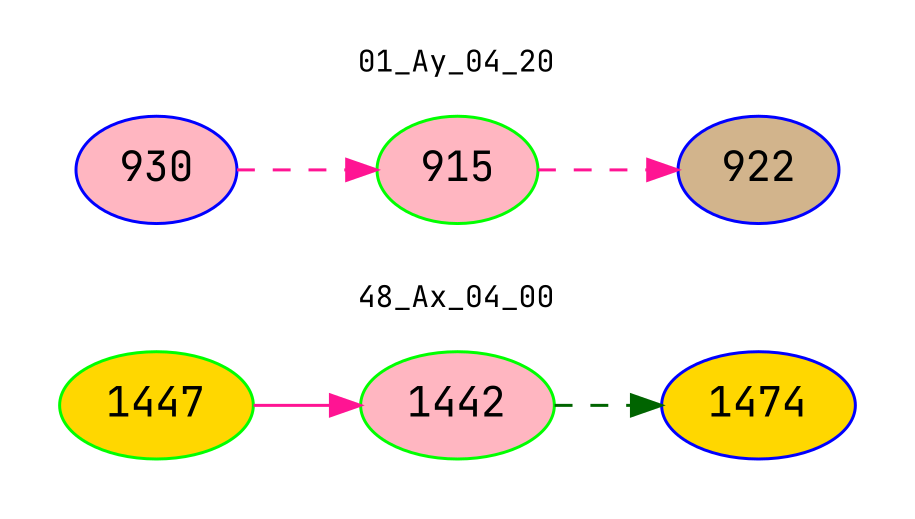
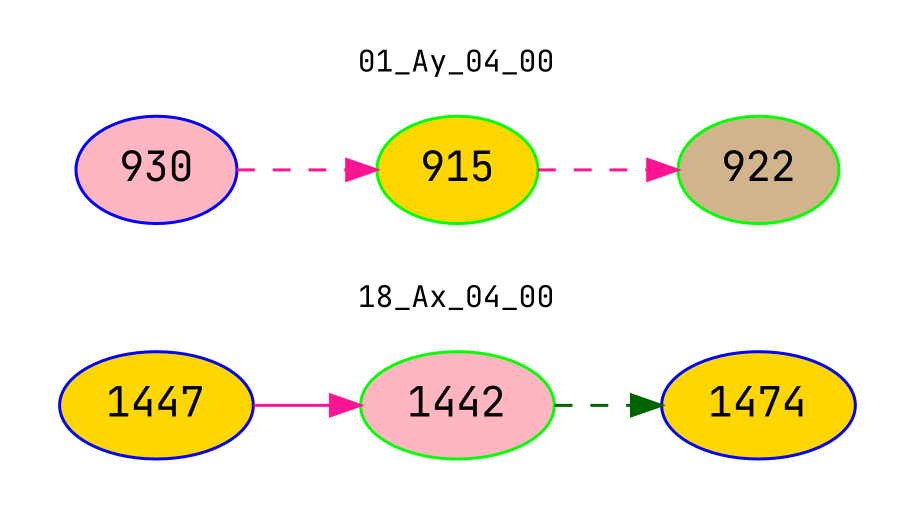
cluster "01_Ay_04_20": label "01_Ay_04_20" -> "01_Ay_04_00"
node "915": fillcolor lightpink -> gold
node "922": color blue -> green
cluster "48_Ax_04_00": label "48_Ax_04_00" -> "18_Ax_04_00"
node "1447": color green -> blue
